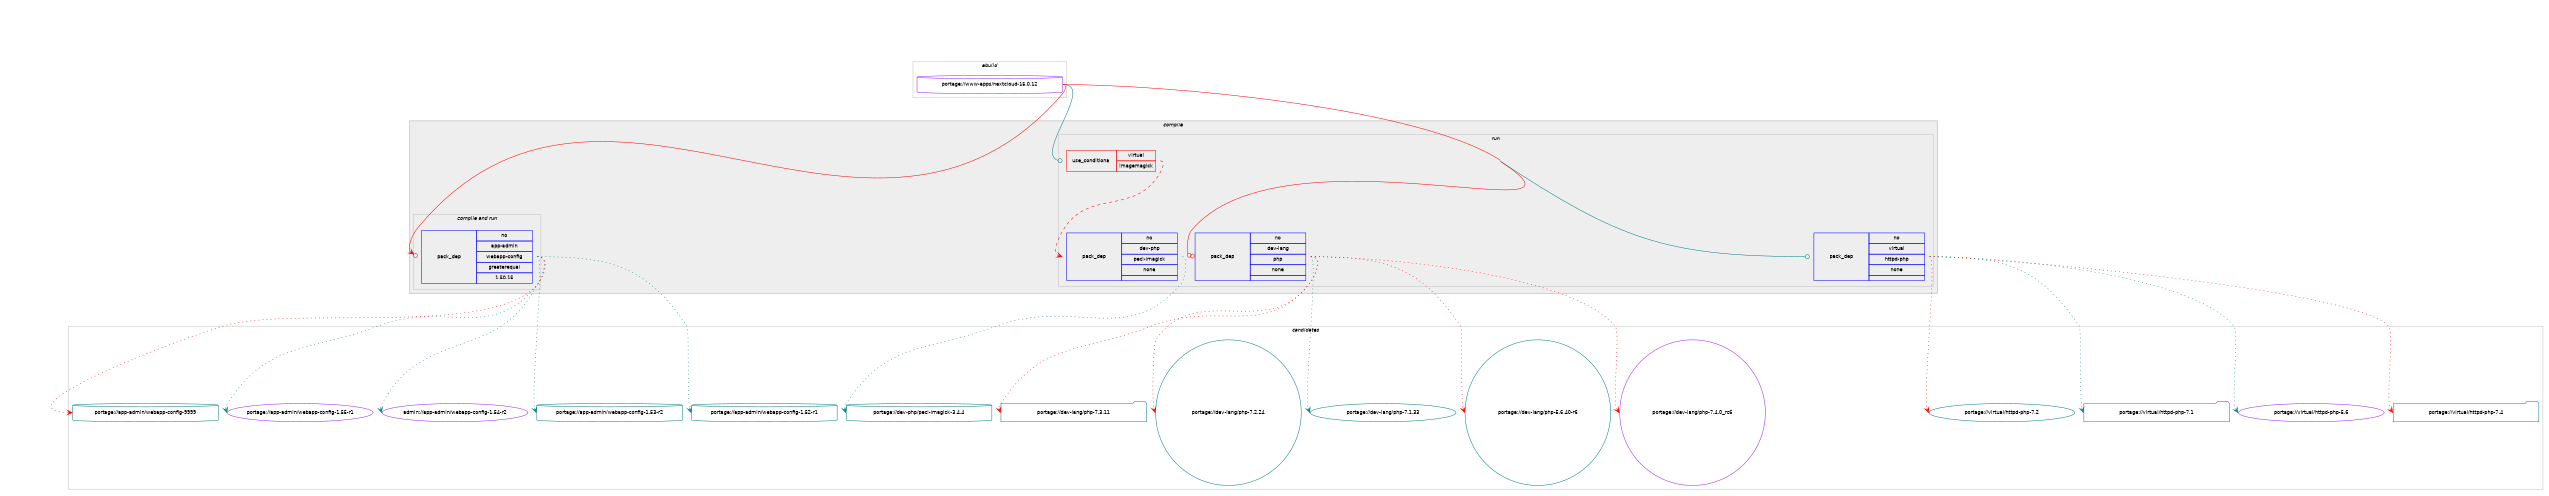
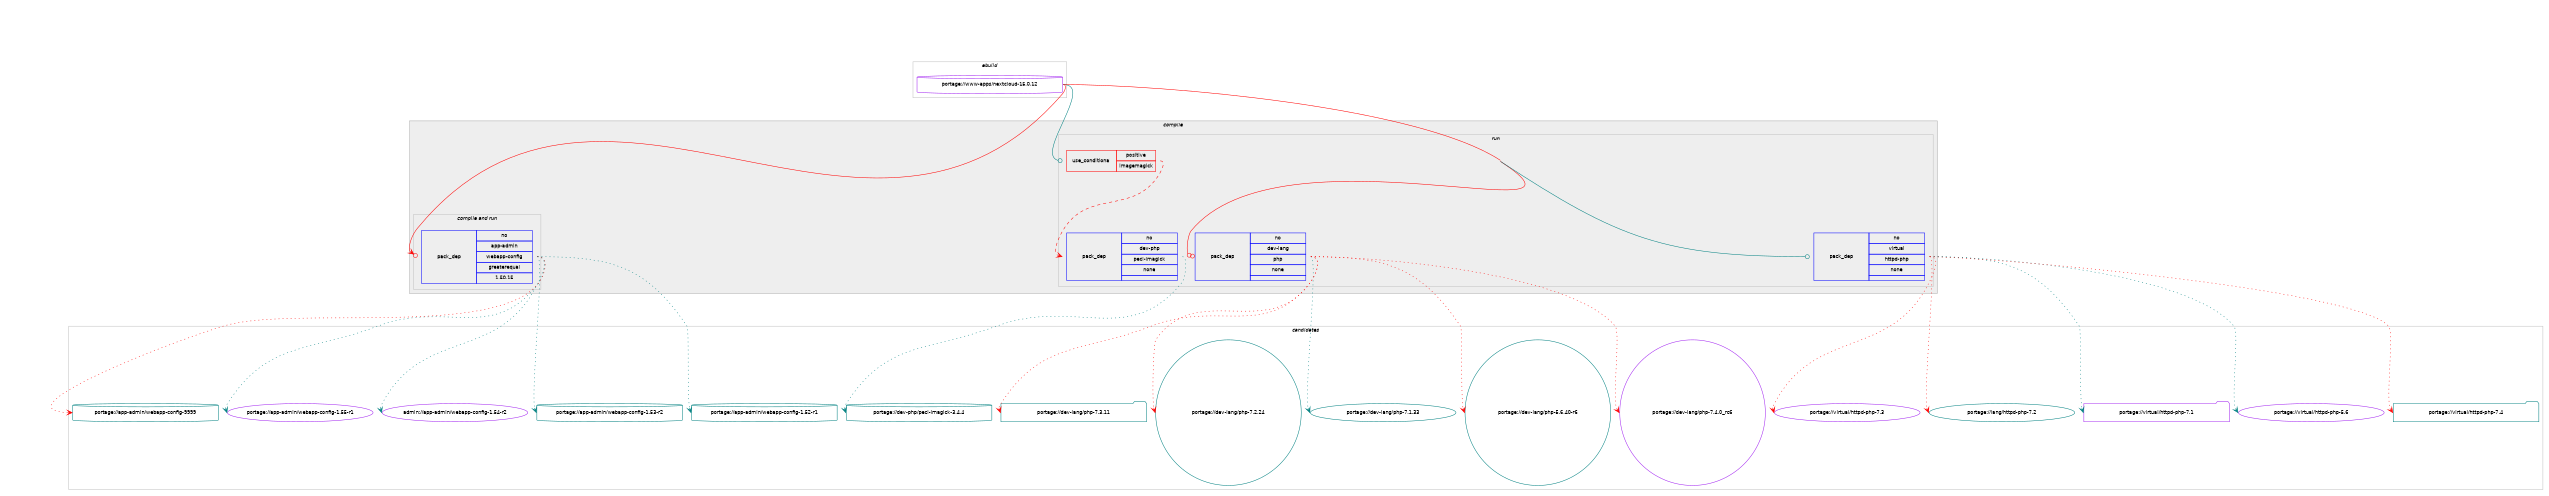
node "use_conditional": text "virtual" -> "positive"
node "portage://virtual/httpd-php-7.3": added
node "portage://virtual/httpd-php-7.2": label "portage://virtual/httpd-php-7.2" -> "portage://lang/httpd-php-7.2"
